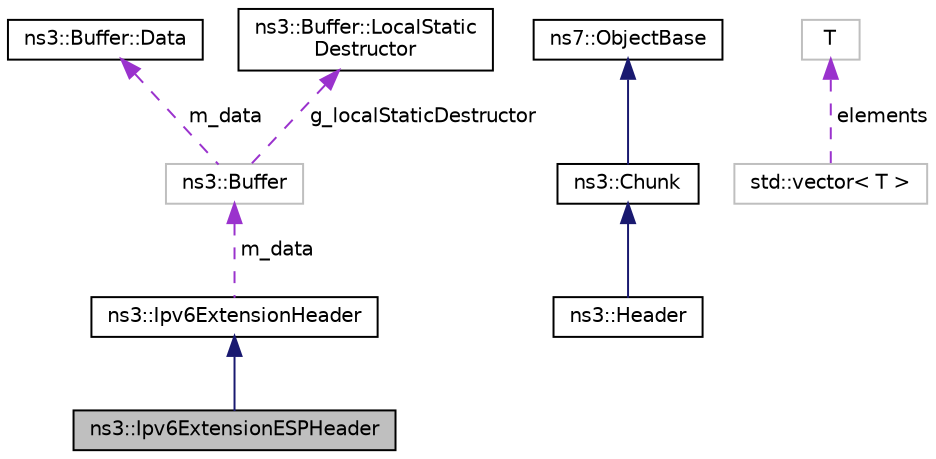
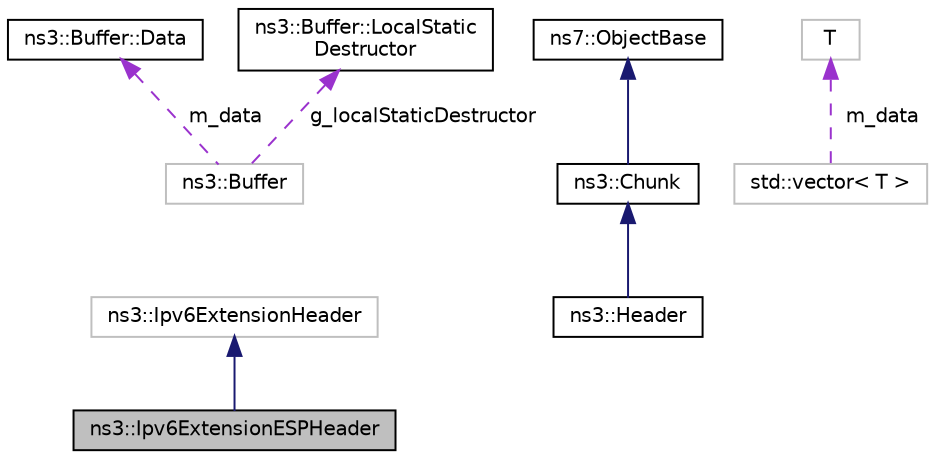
edge "std::vector< T >" -> "T": label " elements" -> " m_data"
edge "ns3::Ipv6ExtensionHeader" -> "ns3::Buffer": removed, label "m_data"
node "ns3::Ipv6ExtensionHeader": color black -> grey75
